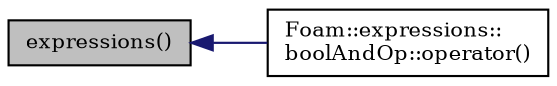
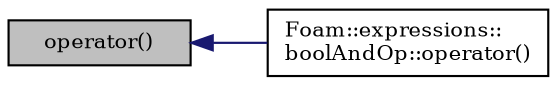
node "expressions()": label "expressions()" -> "operator()"
